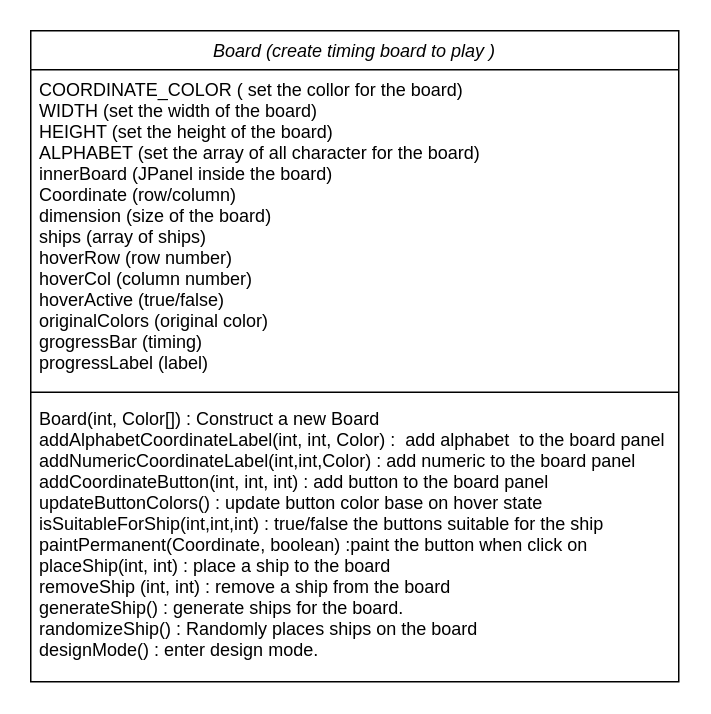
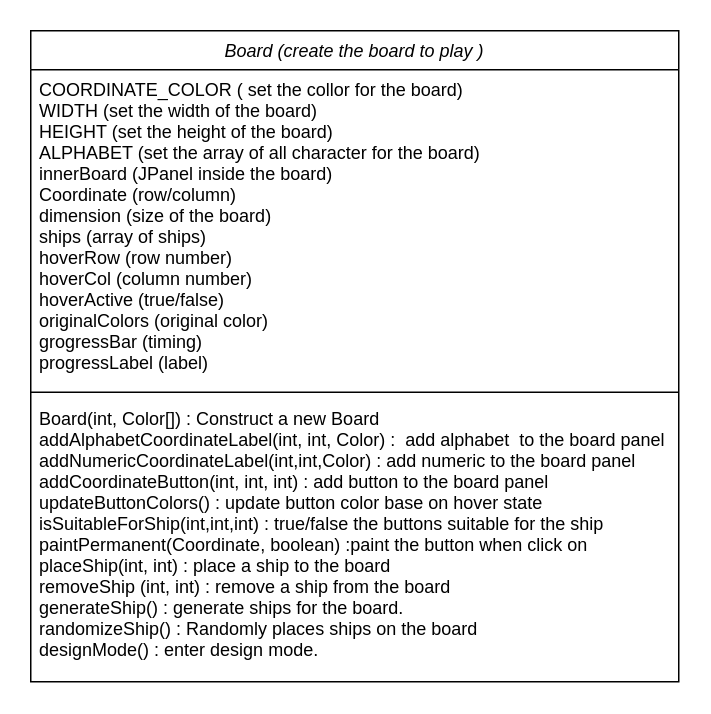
node "Board (create timing board to play )": label "Board (create timing board to play )" -> "Board (create the board to play )"
